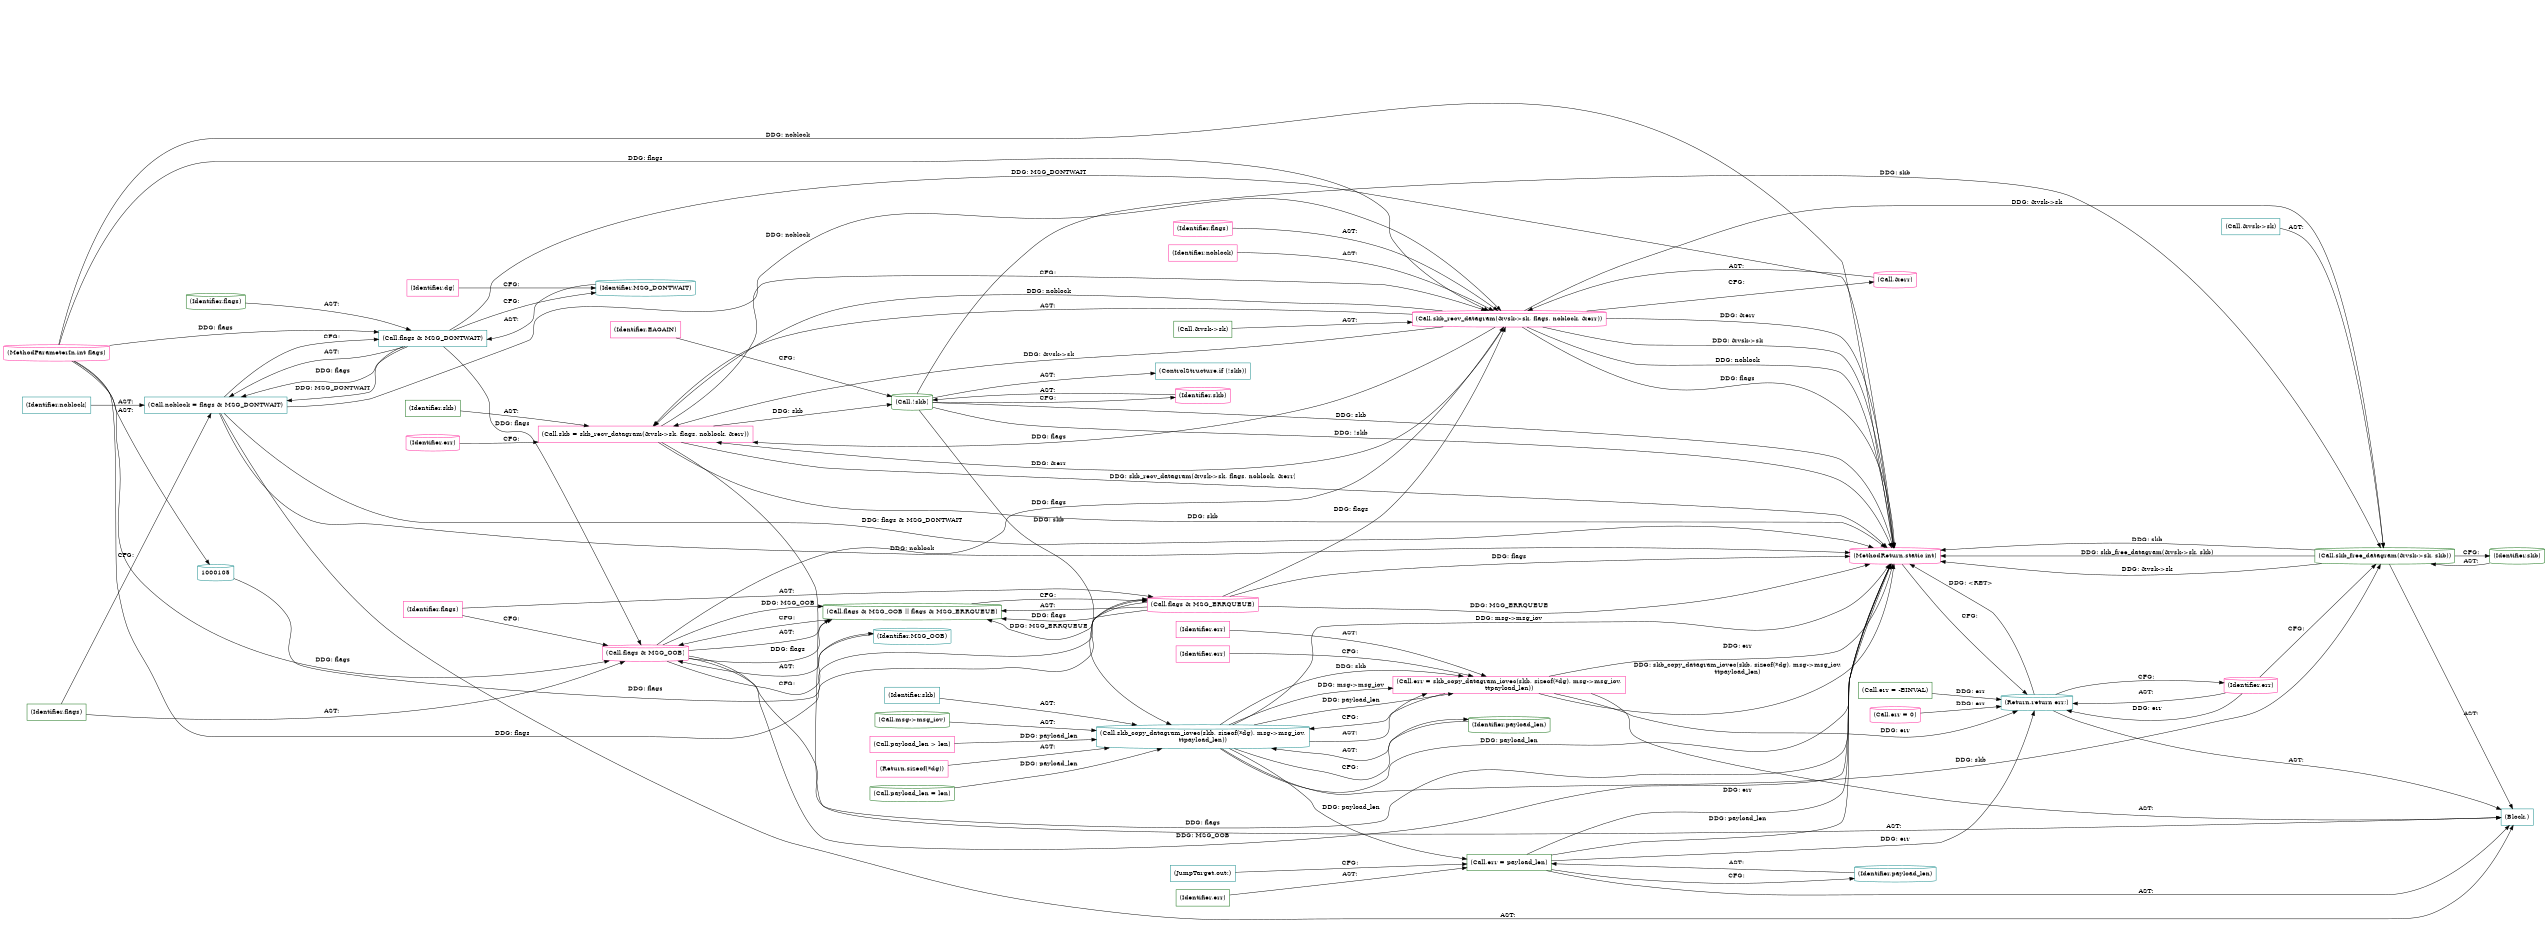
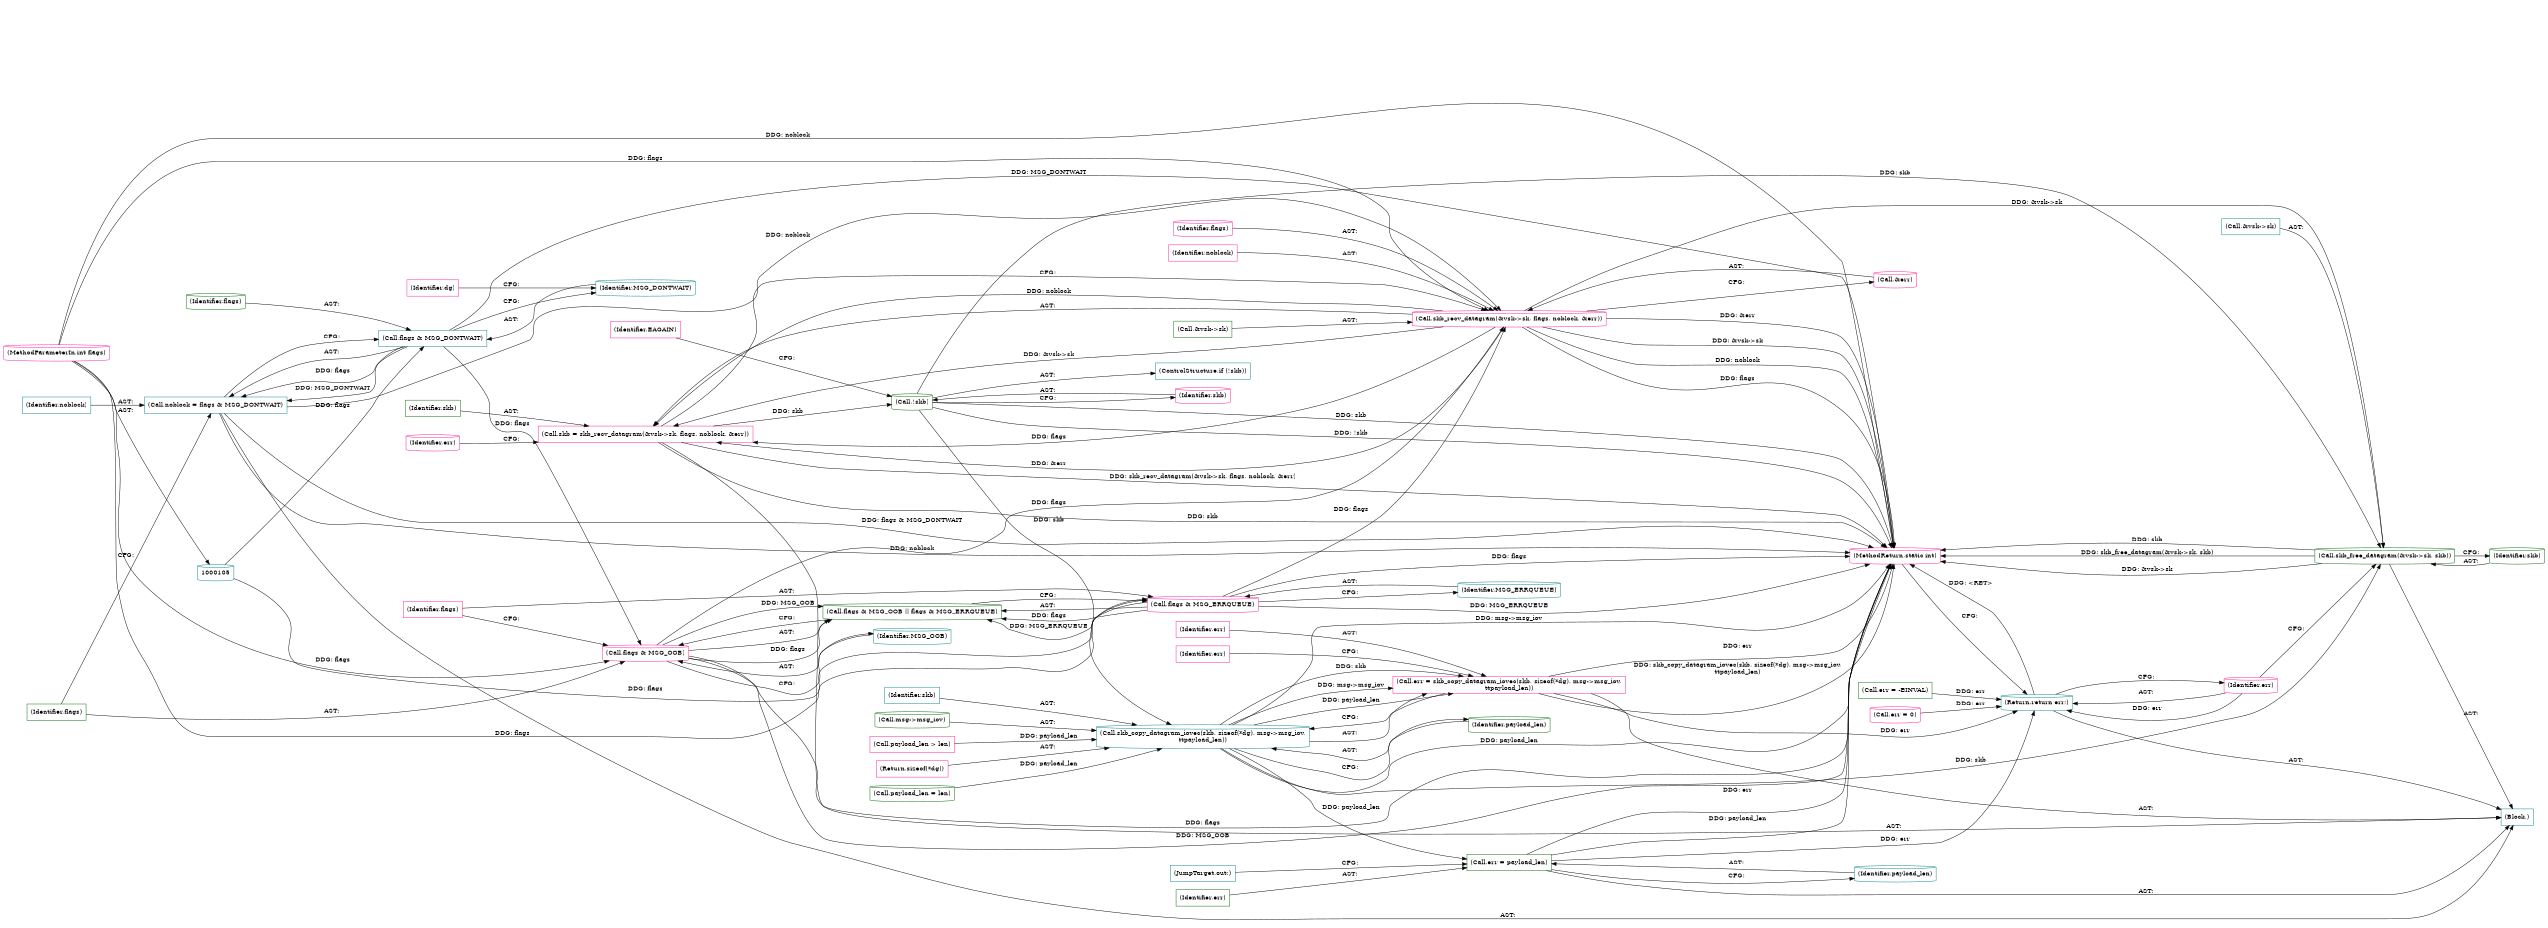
edge "(MethodParameterIn,int flags)" -> "(Call,flags & MSG_DONTWAIT)": now "1000105" -> "(Call,flags & MSG_DONTWAIT)"
node "(Identifier,MSG_ERRQUEUE)": added
